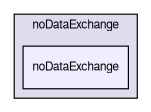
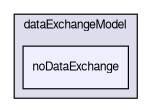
cluster "noDataExchange": label "noDataExchange" -> "dataExchangeModel"
